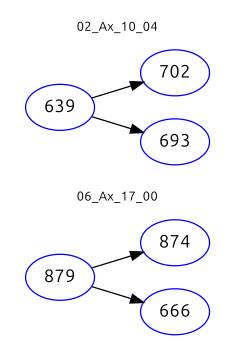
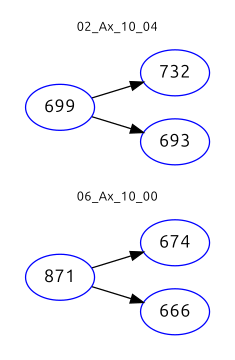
node "702": label "702" -> "732"
node "639": label "639" -> "699"
cluster "06_Ax_17_00": label "06_Ax_17_00" -> "06_Ax_10_00"
node "874": label "874" -> "674"
node "879": label "879" -> "871"
